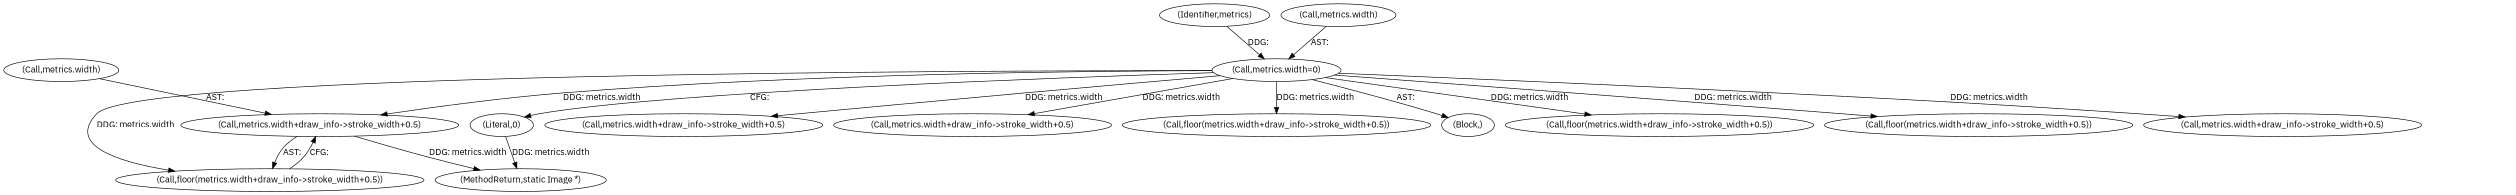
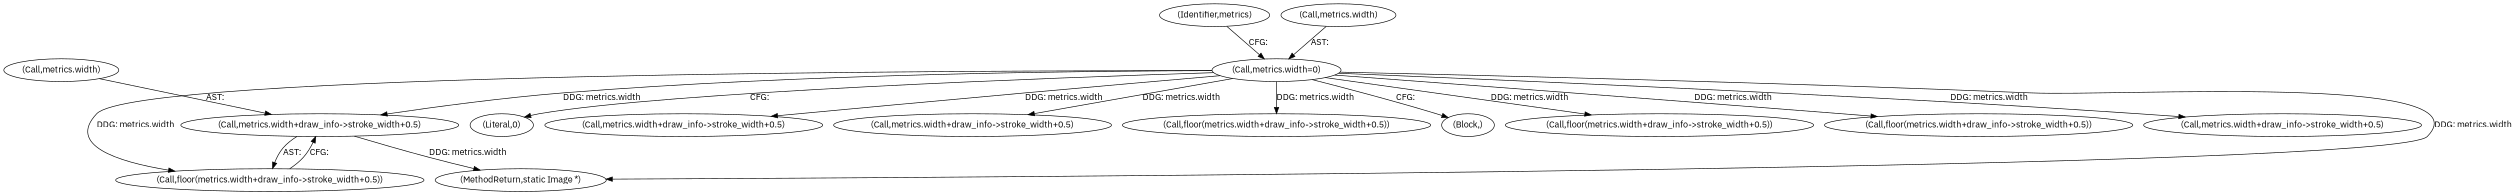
edge "(Identifier,metrics)" -> "(Call,metrics.width=0)": label "DDG: " -> "CFG: "
edge "(Call,metrics.width=0)" -> "(Block,)": label "AST: " -> "CFG: "
edge "(Literal,0)" -> "(MethodReturn,static Image *)": now "(Call,metrics.width=0)" -> "(MethodReturn,static Image *)"
